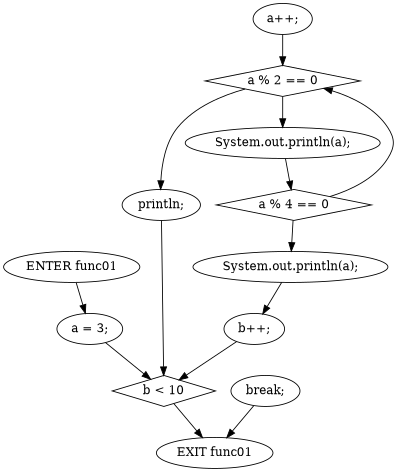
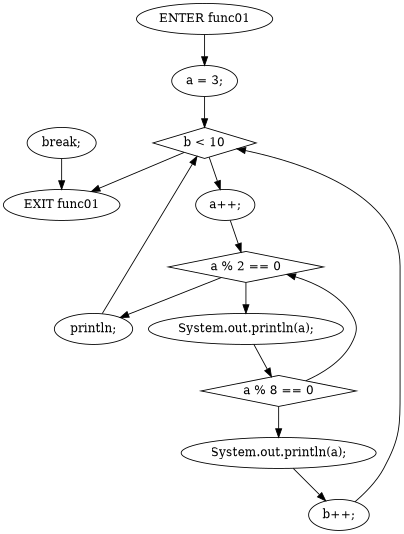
edge "b < 10" -> "a++;": added
node "a % 4 == 0": label "a % 4 == 0" -> "a % 8 == 0"
